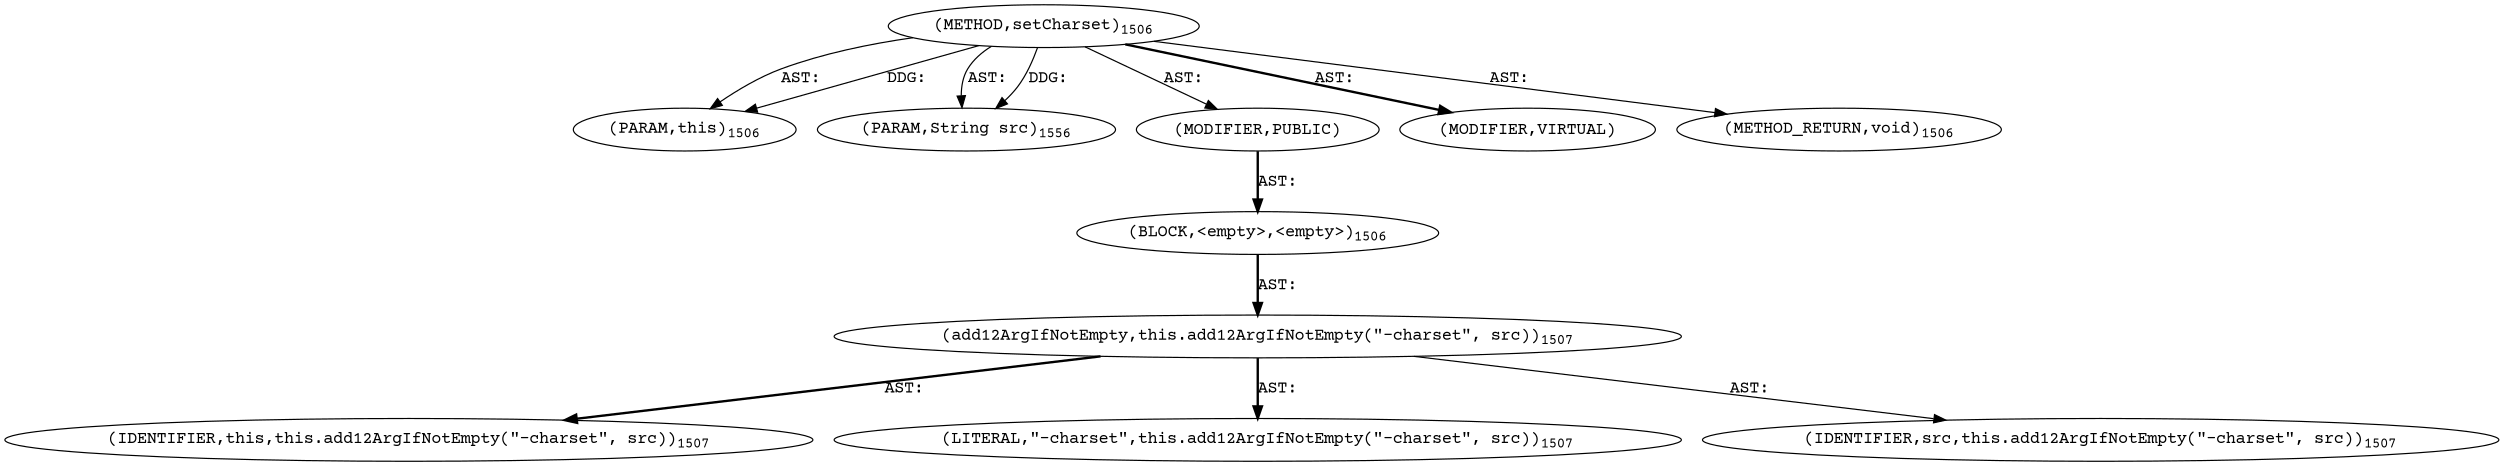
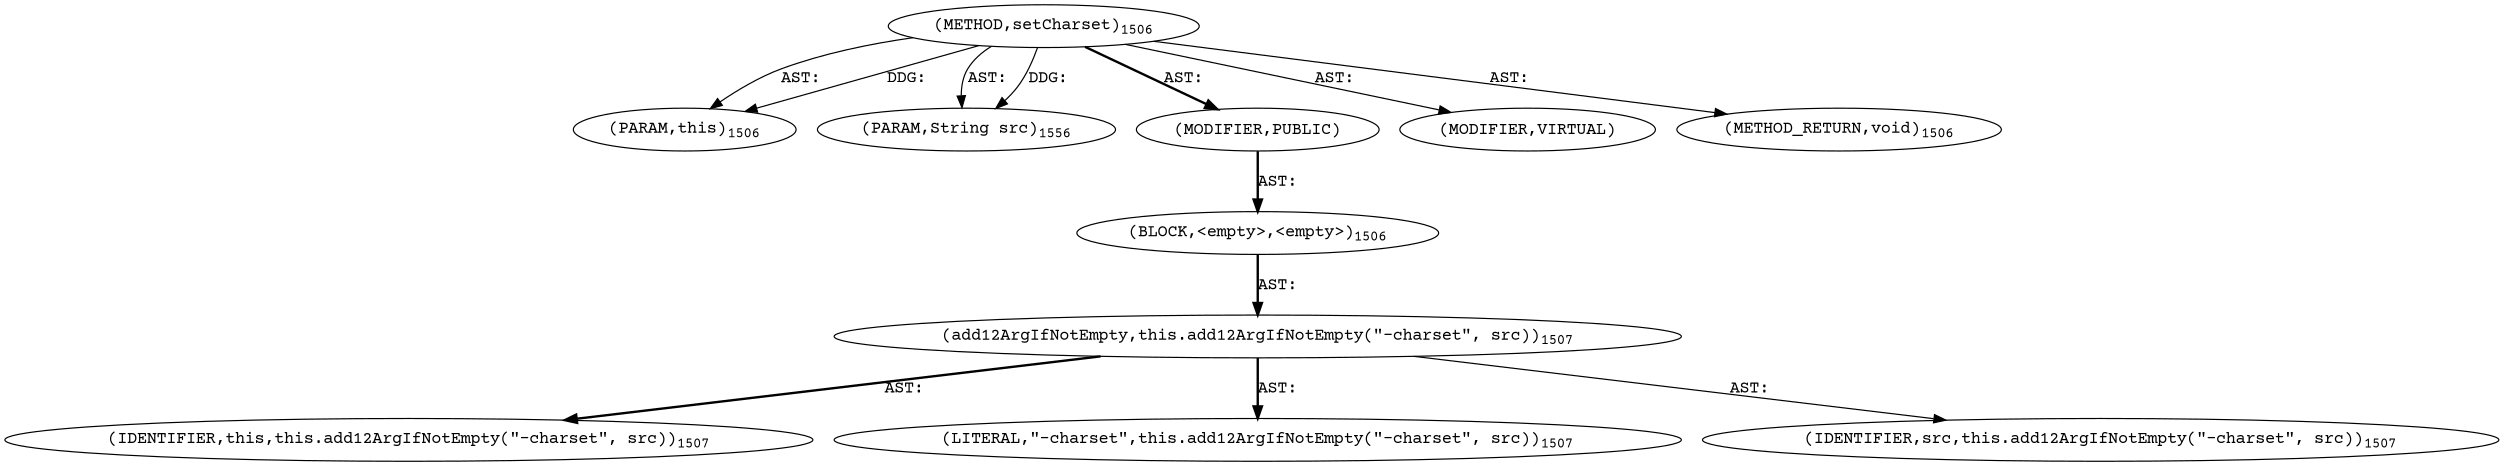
edge "(METHOD,setCharset)" -> "(MODIFIER,PUBLIC)": style solid -> bold
edge "(METHOD,setCharset)" -> "(MODIFIER,VIRTUAL)": style bold -> solid
